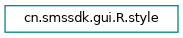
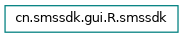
node "cn.smssdk.gui.R.style": label "cn.smssdk.gui.R.style" -> "cn.smssdk.gui.R.smssdk"
